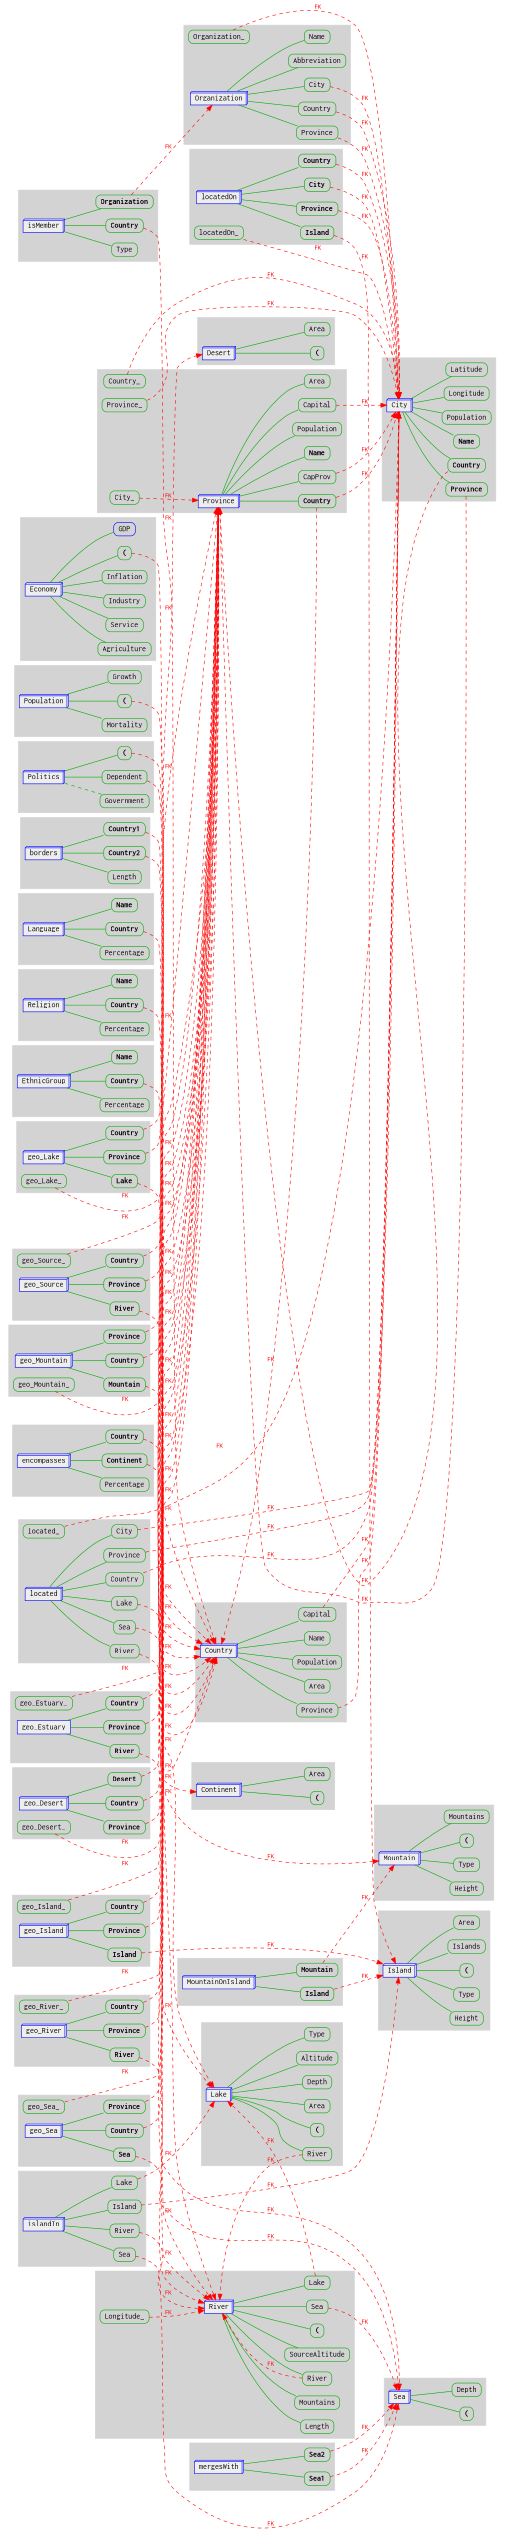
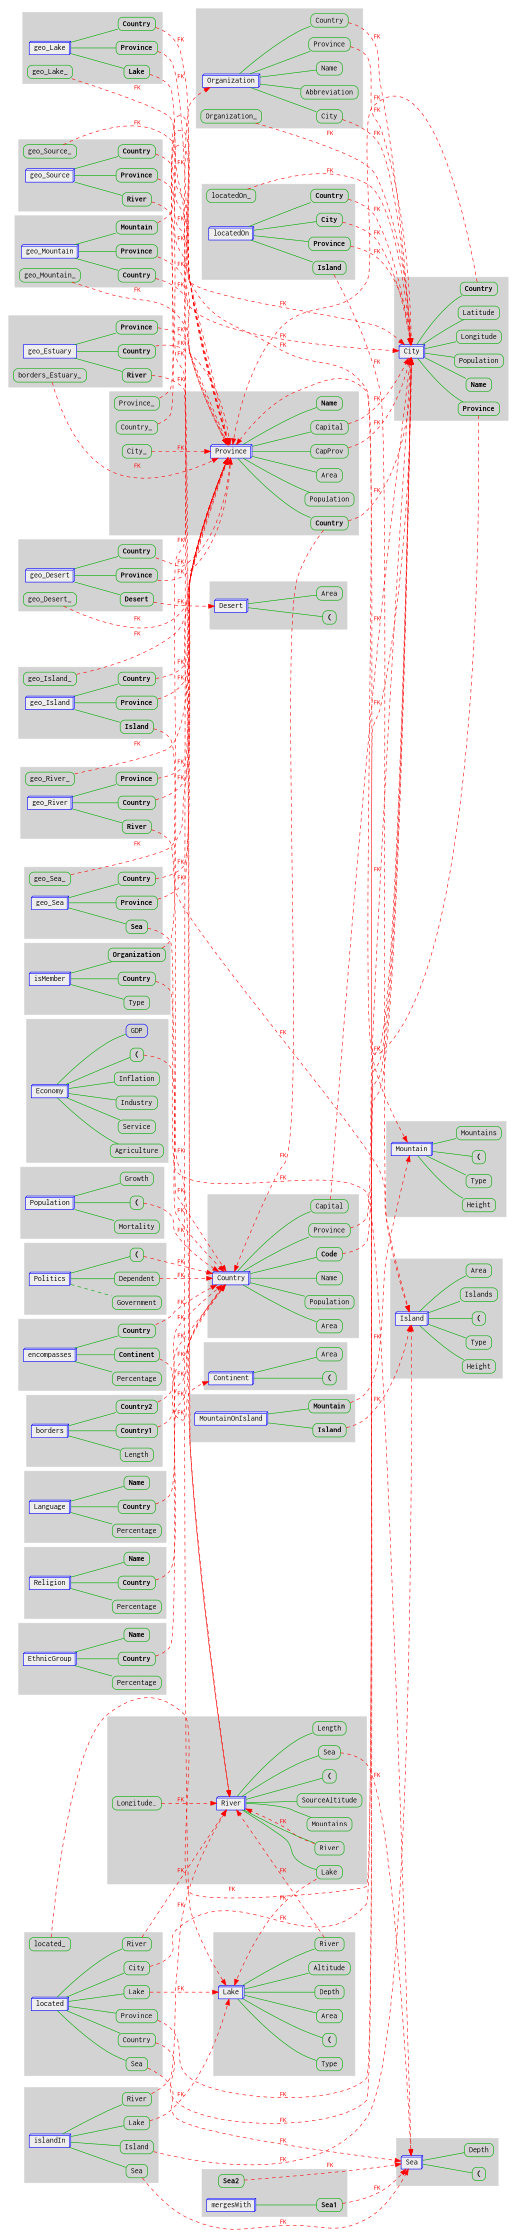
node "Code": added
node "geo_Estuary_": label "geo_Estuary_" -> "borders_Estuary_"
edge "Sea2" -- "mergesWith": removed
